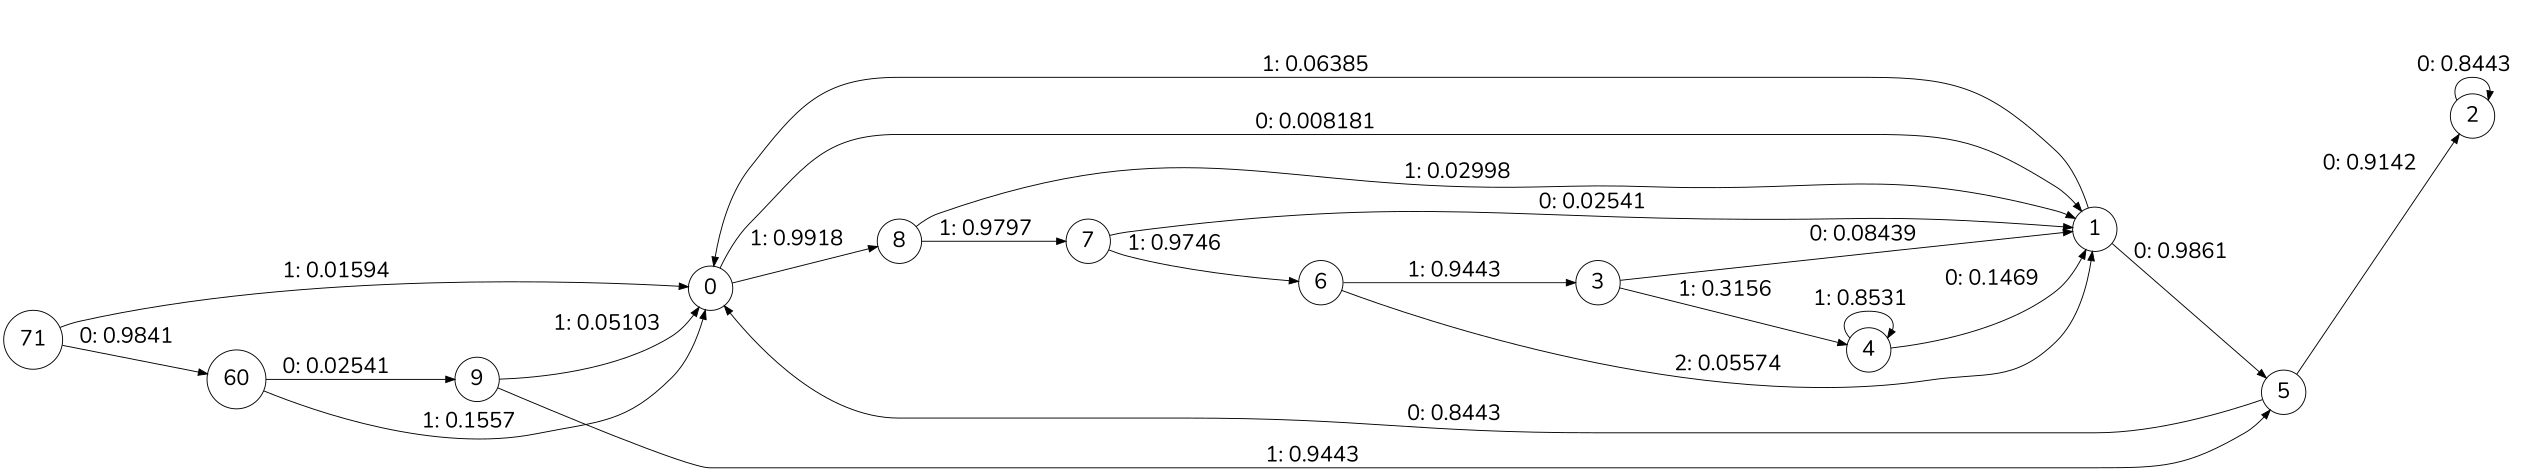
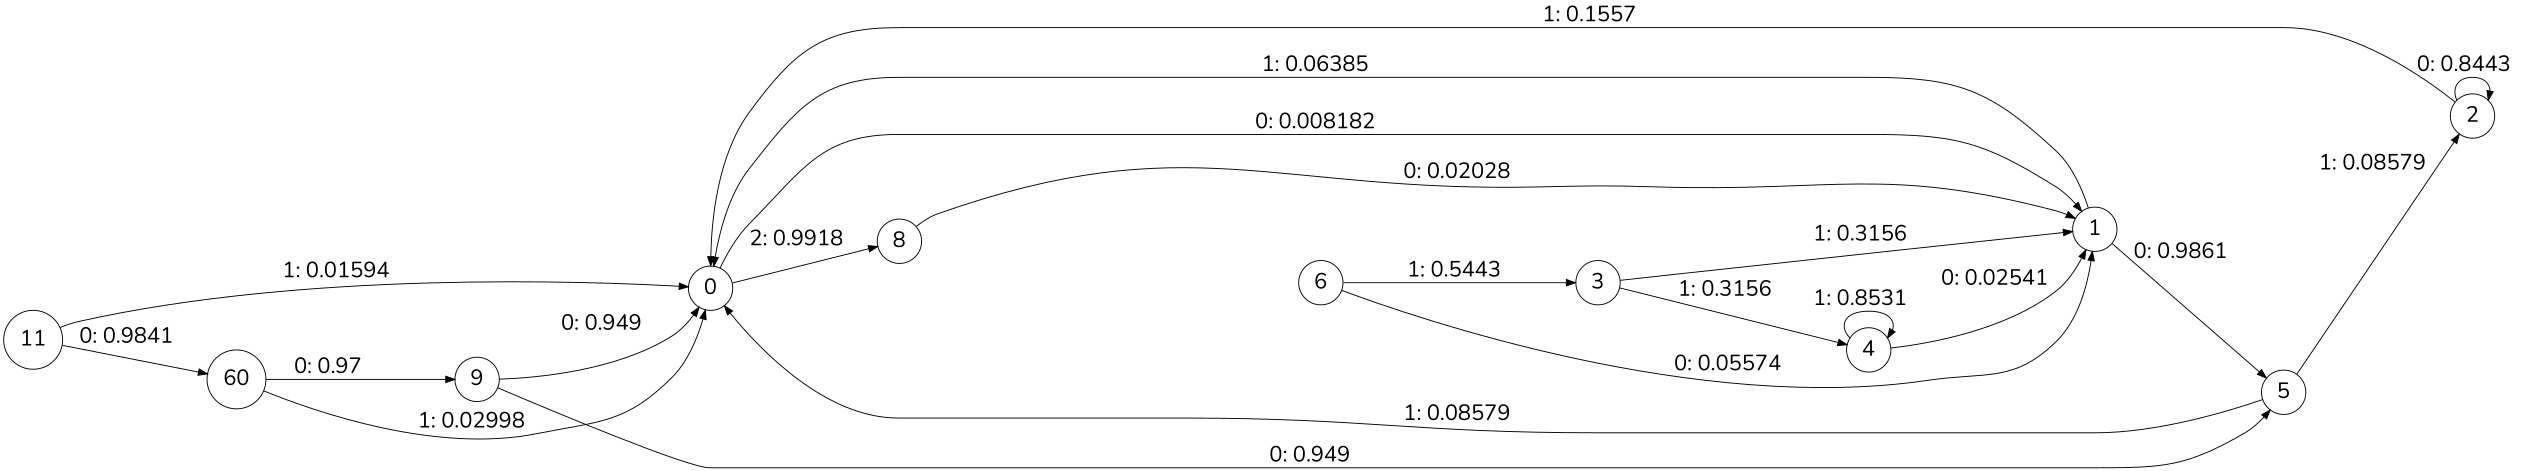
edge "2" -> "0": added, label "1: 0.1557"
edge "0" -> "1": label "0: 0.008181  " -> "0: 0.008182  "
edge "5" -> "2": label "0: 0.9142   " -> "1: 0.08579  "
edge "8" -> "1": label "1: 0.02998  " -> "0: 0.02028  "
edge "3" -> "1": label "0: 0.08439  " -> "1: 0.3156   "
edge "0" -> "8": label "1: 0.9918   " -> "2: 0.9918   "
node "7": removed
edge "6" -> "3": label "1: 0.9443   " -> "1: 0.5443   "
edge "4" -> "1": label "0: 0.1469   " -> "0: 0.02541  "
edge "9" -> "0": label "1: 0.05103  " -> "0: 0.949    "
node "71": label "71" -> "11"
edge "6" -> "1": label "2: 0.05574  " -> "0: 0.05574  "
edge "60" -> "9": label "0: 0.02541  " -> "0: 0.97     "
edge "5" -> "0": label "0: 0.8443   " -> "1: 0.08579  "
edge "60" -> "0": label "1: 0.1557   " -> "1: 0.02998  "
edge "9" -> "5": label "1: 0.9443   " -> "0: 0.949    "
